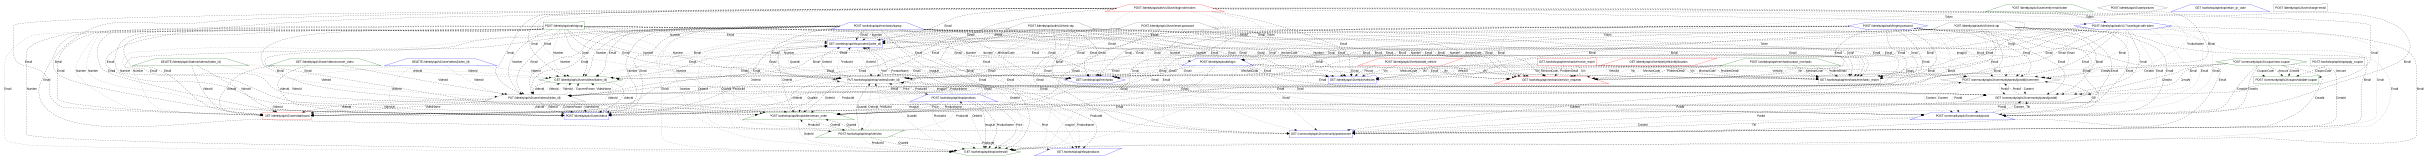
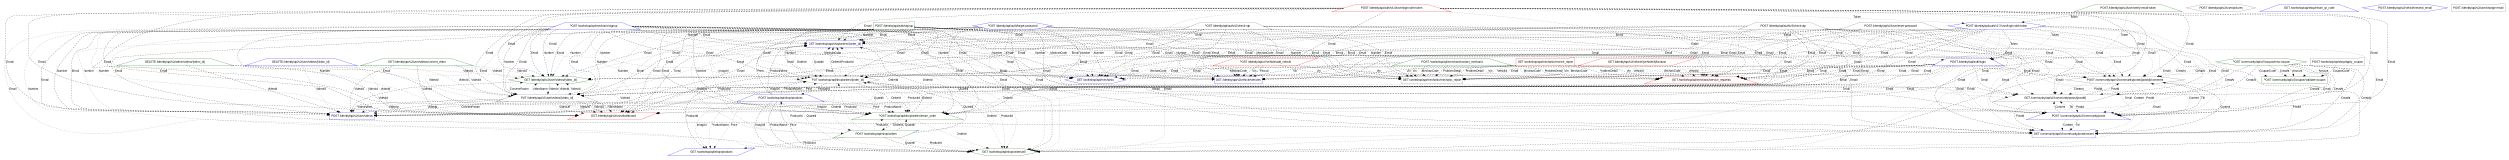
node "POST /identity/api/v2/vehicle/resend_email": added
edge "POST /identity/api/auth/v4.0/user/login-with-token" -> "GET /workshop/api/mechanic/mechanic_report": label "ProductName" -> "Email"
edge "POST /identity/api/v2/user/reset-password" -> "PUT /identity/api/v2/user/videos/{video_id}": style dashed -> dotted
edge "POST /identity/api/v2/user/reset-password" -> "PUT /workshop/api/shop/orders/{order_id}": removed, label "Email"
edge "POST /identity/api/auth/v2/check-otp" -> "POST /community/api/v2/community/posts/{postId}/comment": label "ImagUrl" -> "Email"
edge "POST /identity/api/auth/v4.0/user/login-with-token" -> "GET /community/api/v2/community/posts/recent": removed, label "Email"
node "GET /identity/api/v2/user/dashboard": shape folder -> parallelogram
node "POST /workshop/api/shop/vehicles": label "POST /workshop/api/shop/vehicles" -> "POST /workshop/api/shop/orders"
